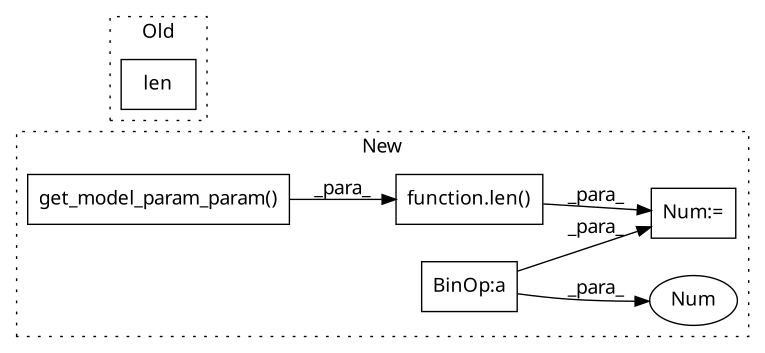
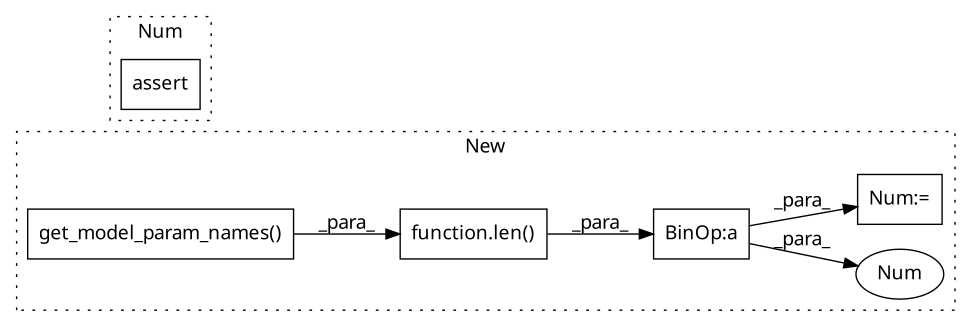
cluster "Old": label "Old" -> "Num"
node "len": label "len" -> "assert"
node "get_model_param_param()": label "get_model_param_param()" -> "get_model_param_names()"
edge "function.len()" -> "Num:=": now "function.len()" -> "BinOp:a"
